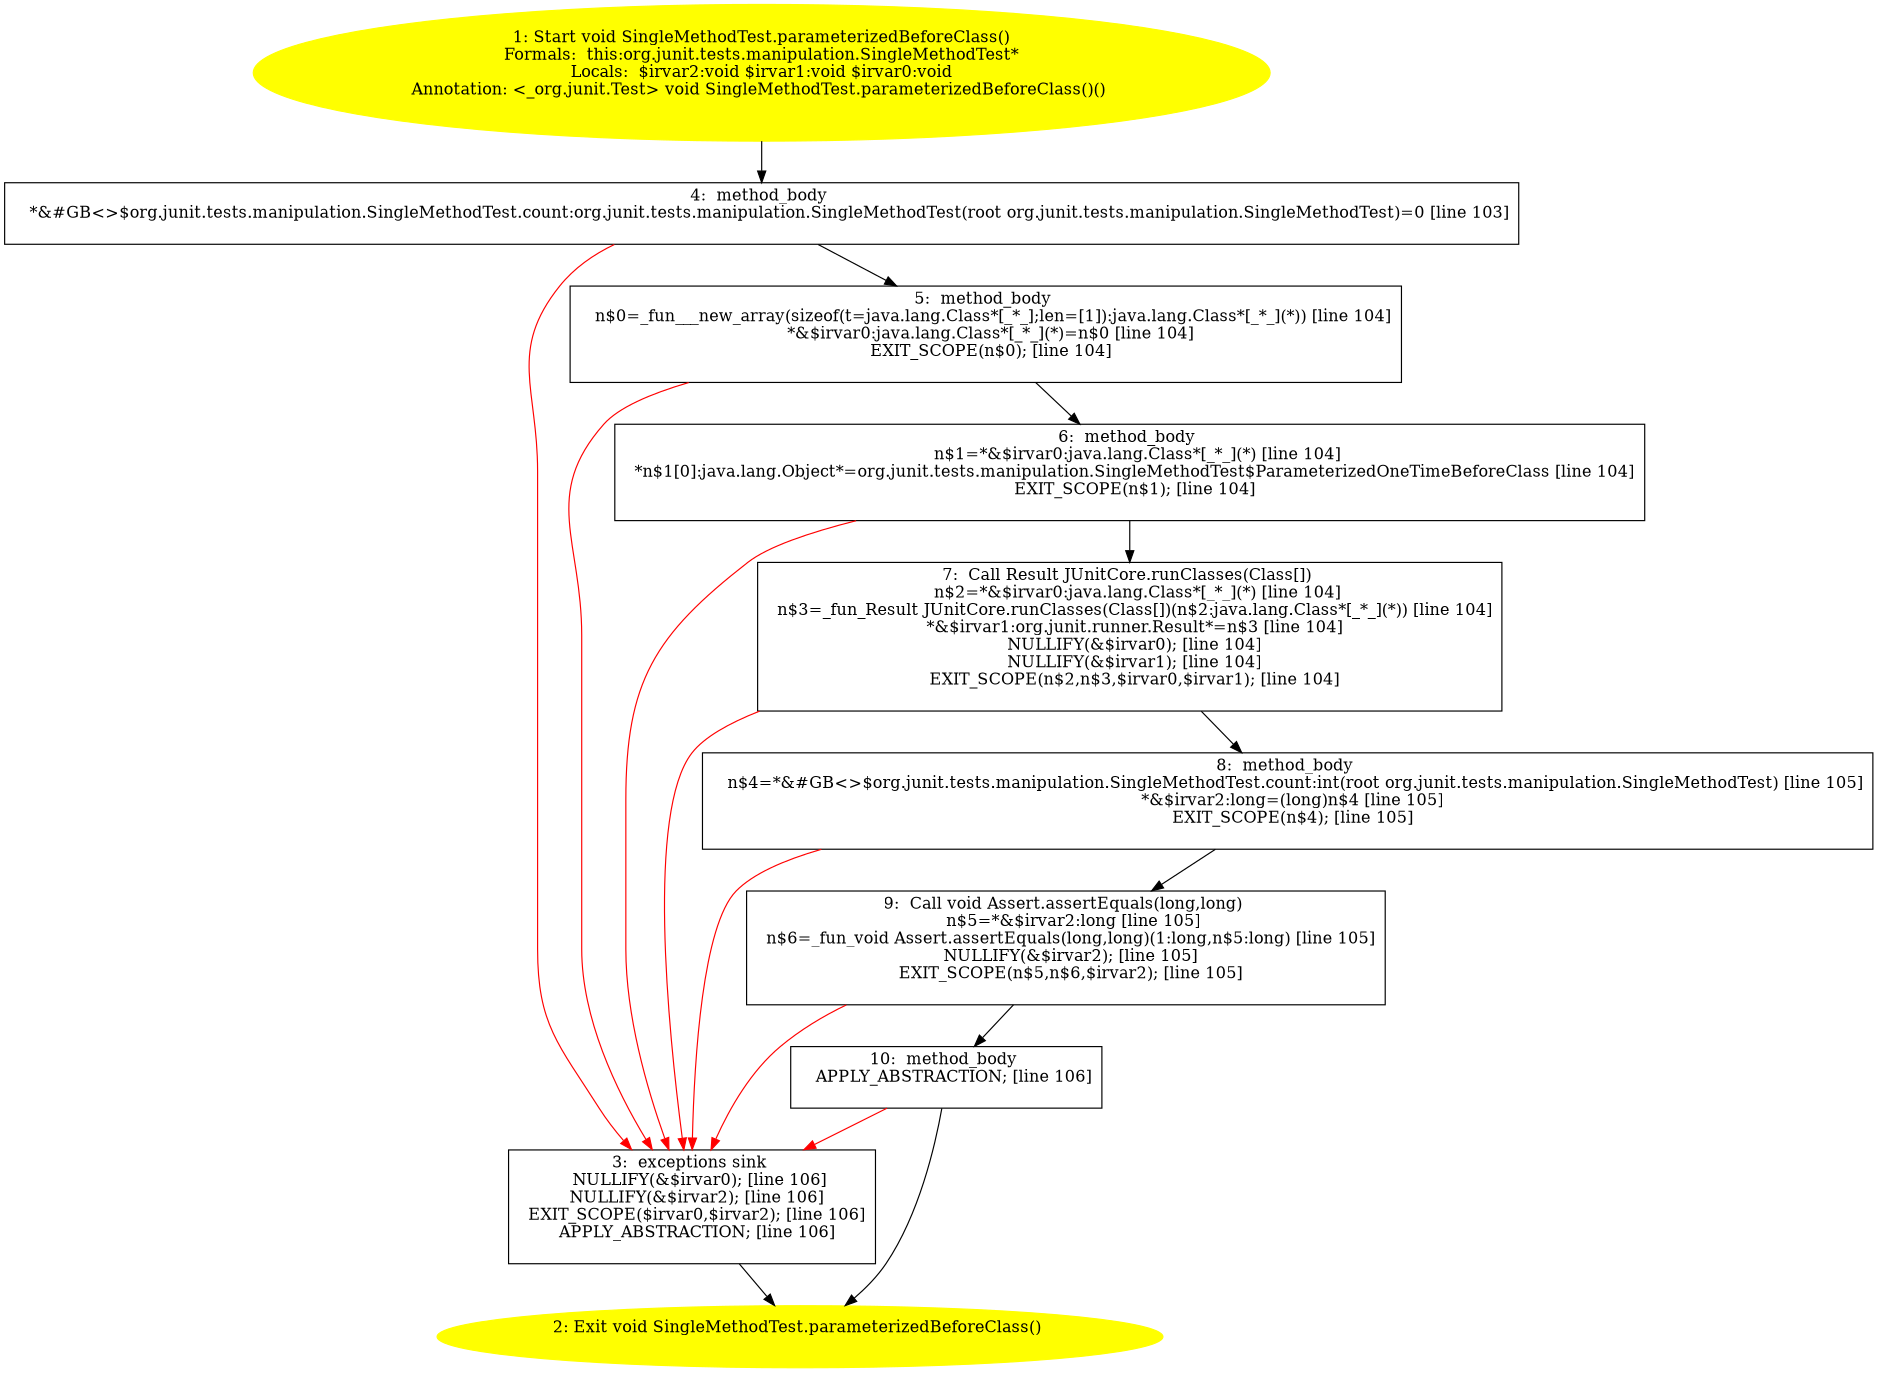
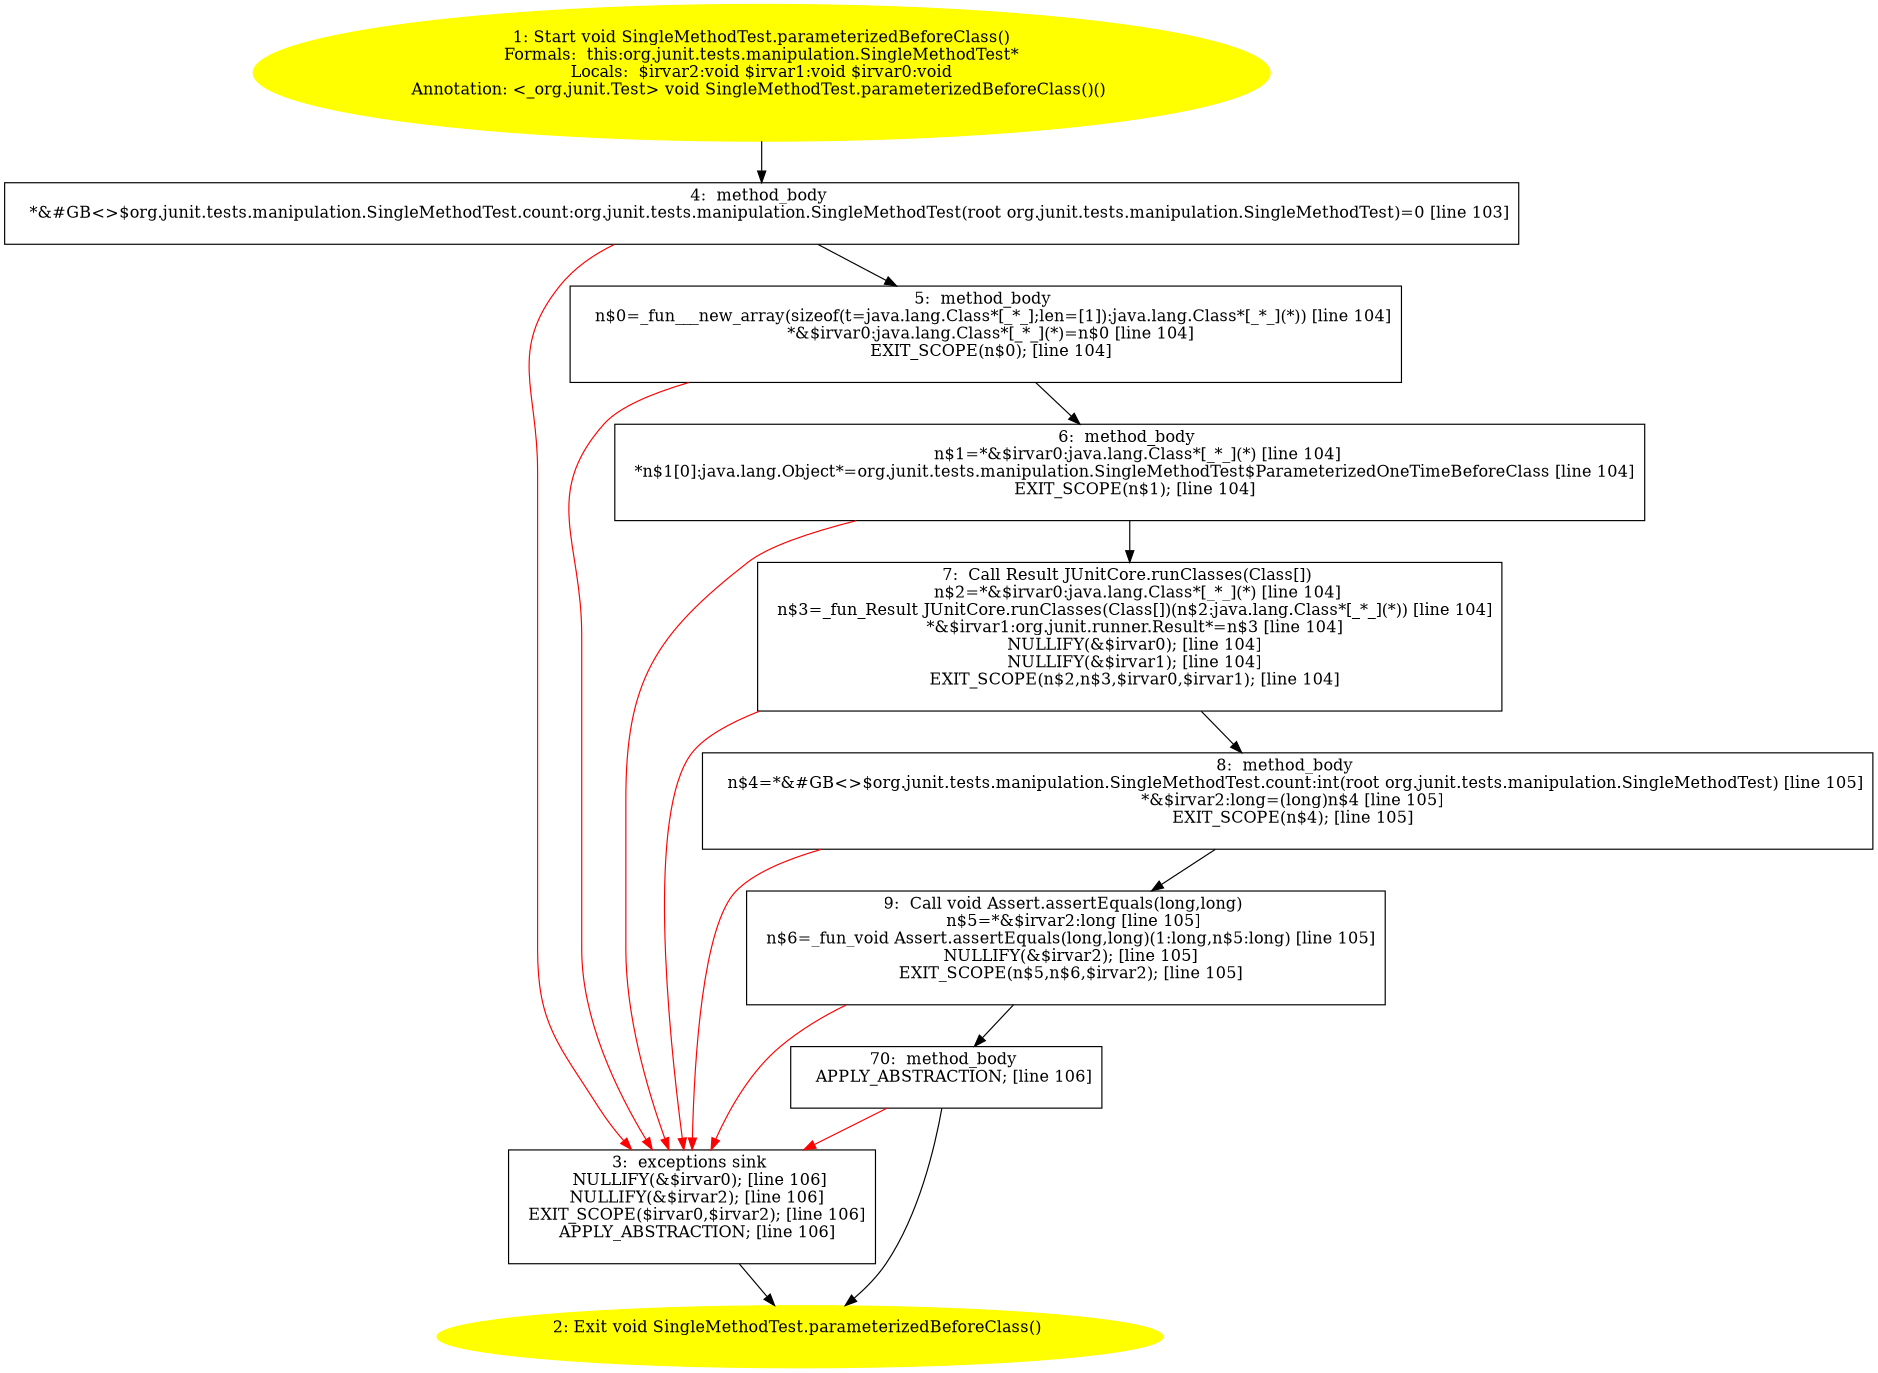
node "10:  method_body APPLY_ABSTRACTION; [line 106]": label "10:  method_body APPLY_ABSTRACTION; [line 106]" -> "70:  method_body APPLY_ABSTRACTION; [line 106]"
